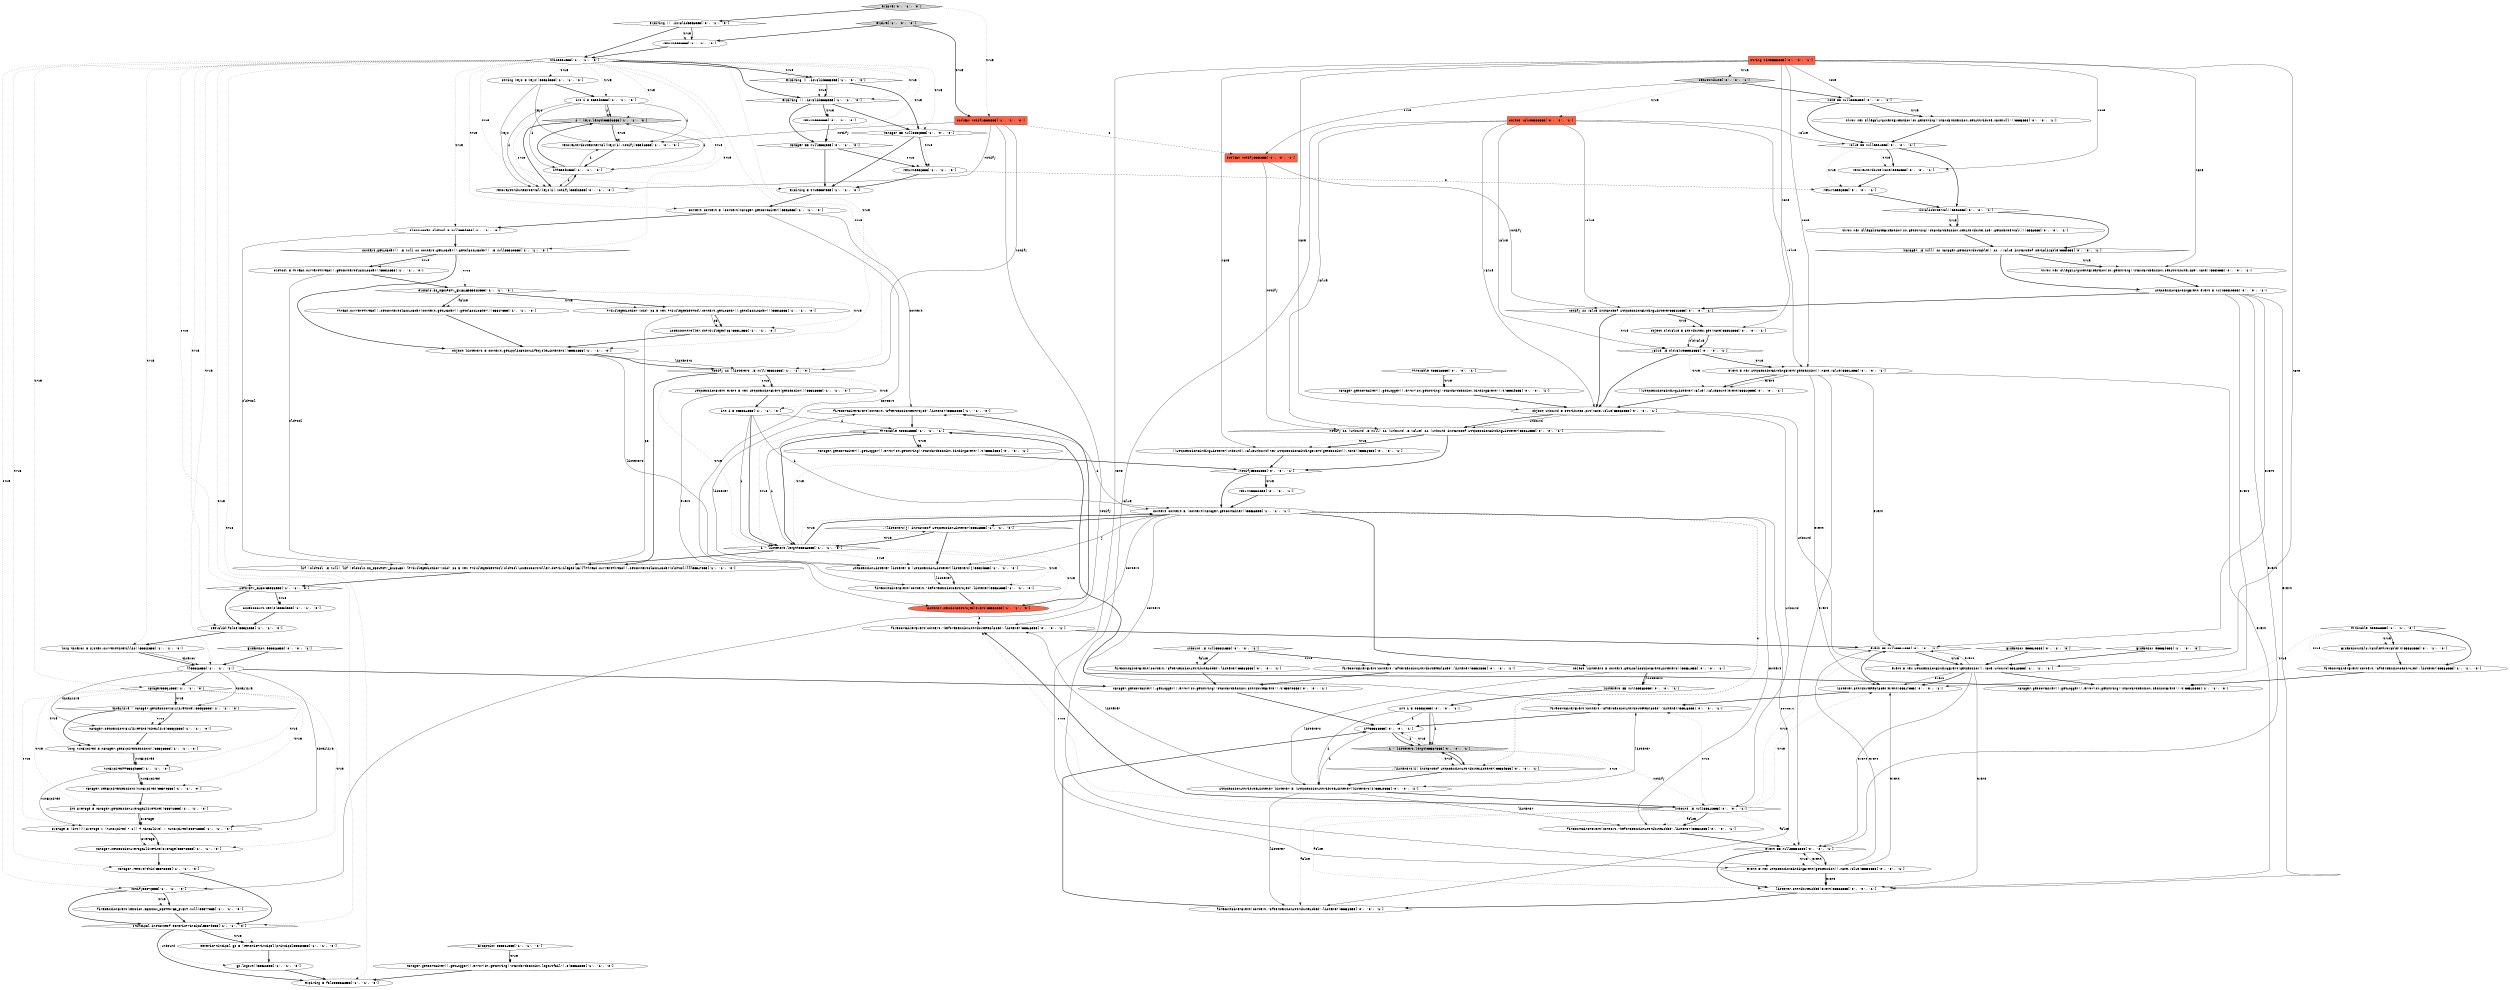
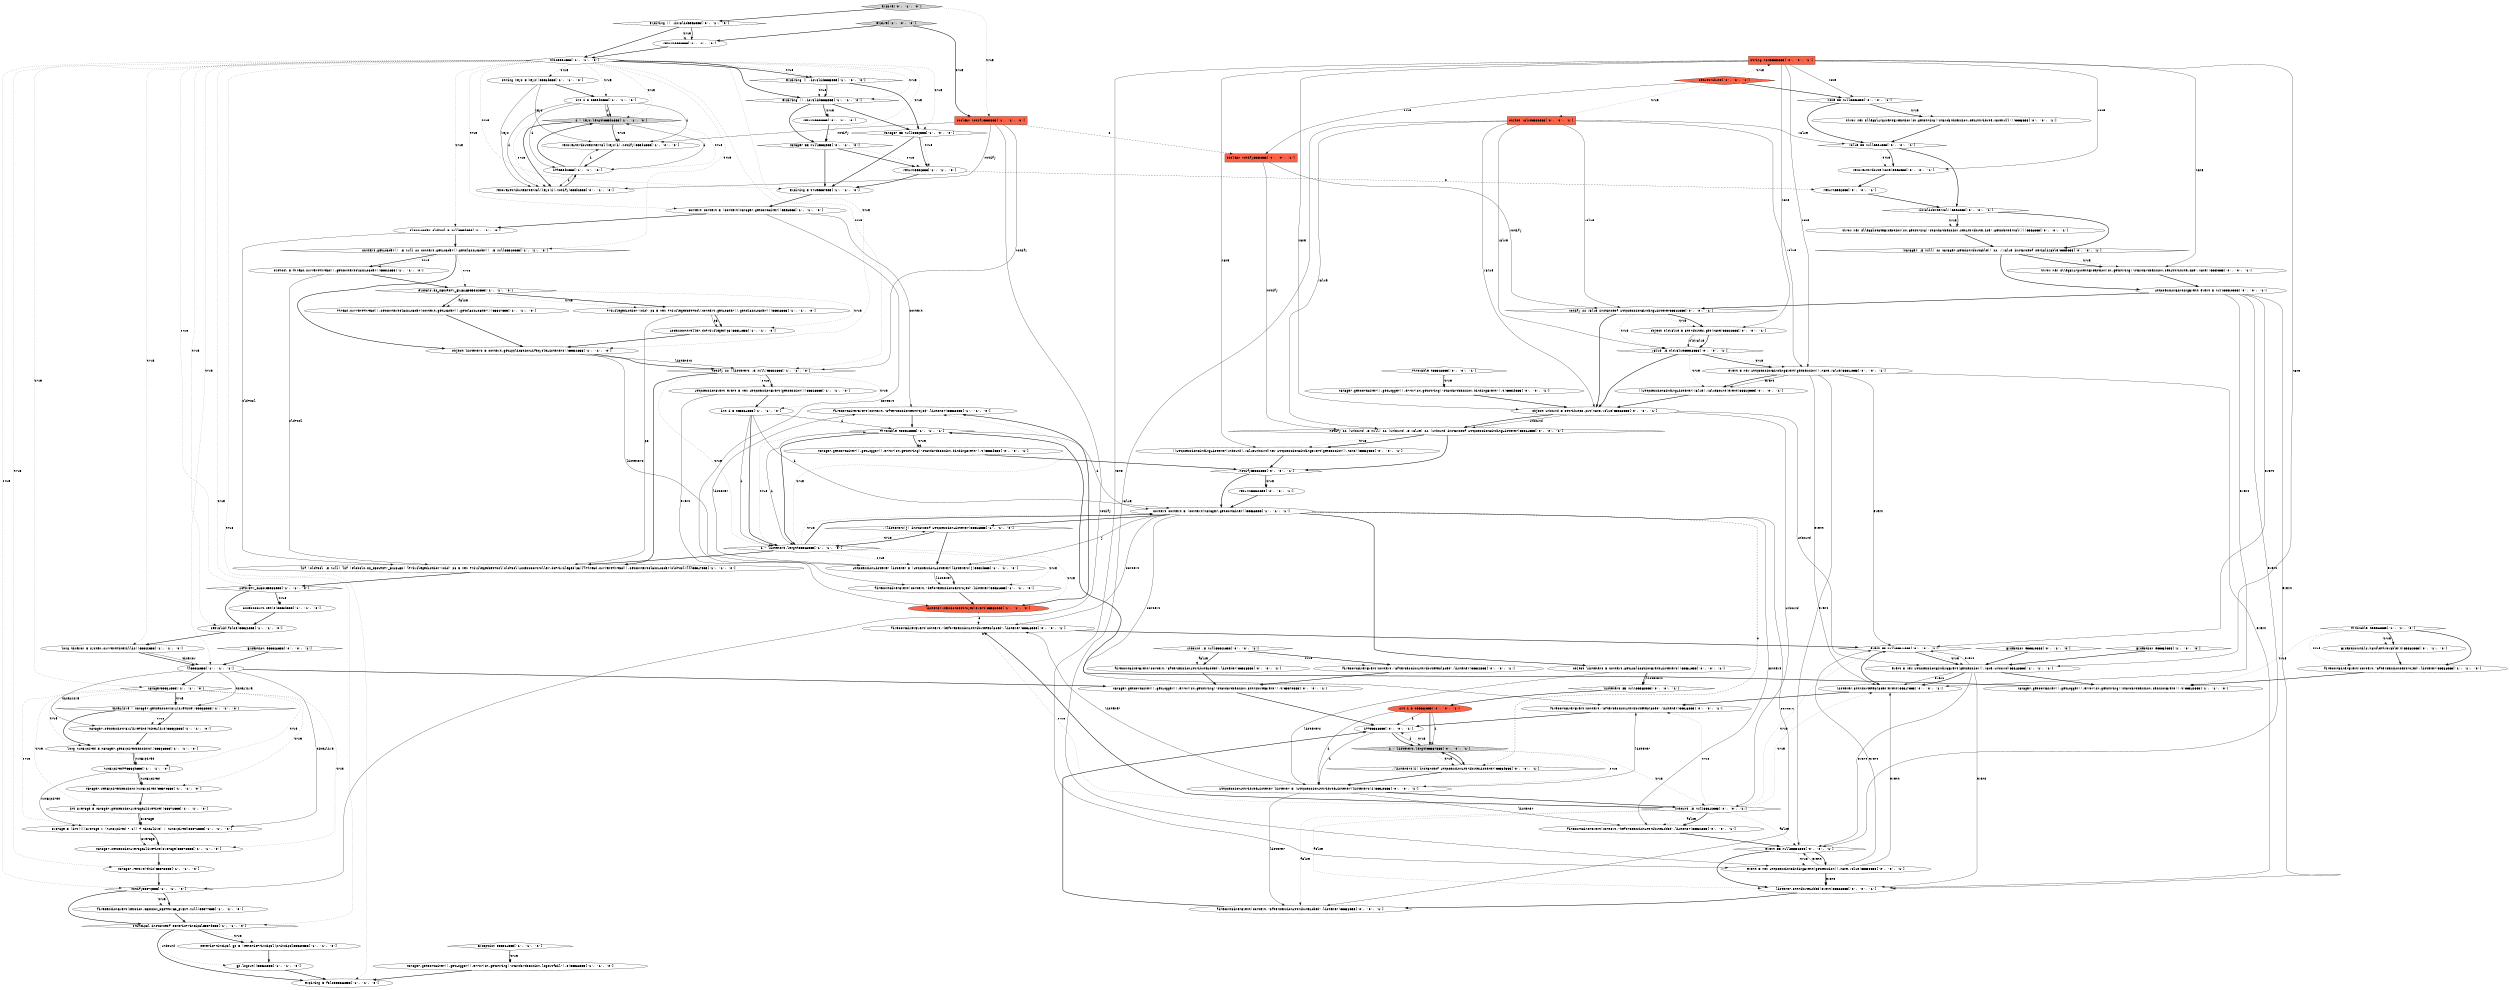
edge "String name@@@2@@@['0', '0', '1']" -> "setAttribute['0', '0', '1']": reversed
node "setAttribute['0', '0', '1']": fillcolor lightgray -> tomato
edge "value == null@@@4@@@['0', '0', '1']" -> "return@@@6@@@['0', '0', '1']": removed, label "true"
node "int i = 0@@@36@@@['0', '0', '1']": fillcolor white -> tomato
edge "i < listeners.length@@@37@@@['0', '0', '1']" -> "i++@@@38@@@['0', '0', '1']": style dashed -> dotted
edge "i < listeners.length@@@37@@@['0', '0', '1']" -> "unbound != null@@@42@@@['0', '0', '1']": label "notify" -> "true"
edge "manager.remove(this)@@@75@@@['1', '1', '0']" -> "principal instanceof GenericPrincipal@@@79@@@['1', '1', '0']": now "manager.remove(this)@@@75@@@['1', '1', '0']" -> "notify@@@76@@@['1', '1', '0']"
